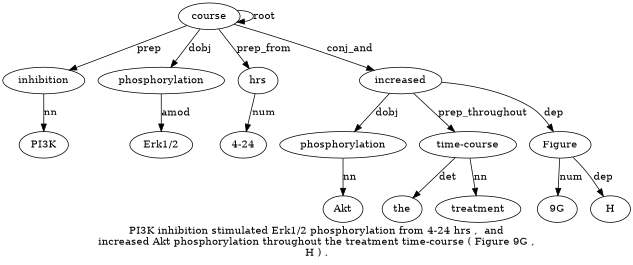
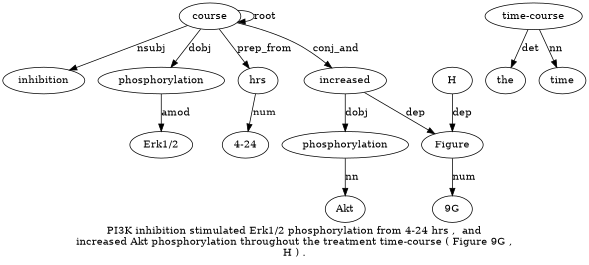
edge "course" -> "inhibition": label "prep" -> "nsubj"
edge "increased" -> "time-course": removed, label "prep_throughout"
node "PI3K": removed
edge "Figure" -> "H": reversed
node "treatment": label "treatment" -> "time"
